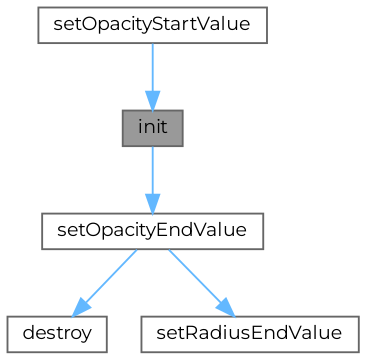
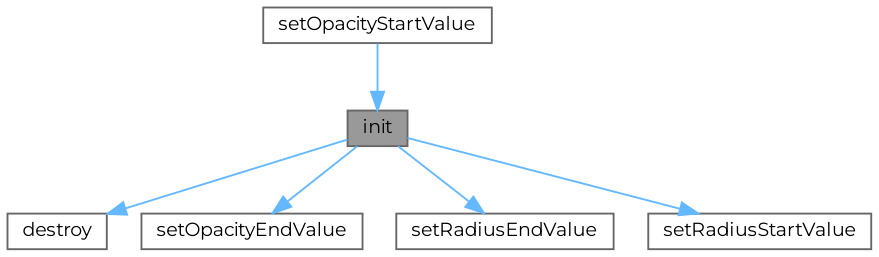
node "setRadiusStartValue": added
edge "setOpacityEndValue" -> "destroy": now "init" -> "destroy"
edge "setOpacityEndValue" -> "setRadiusEndValue": now "init" -> "setRadiusEndValue"
